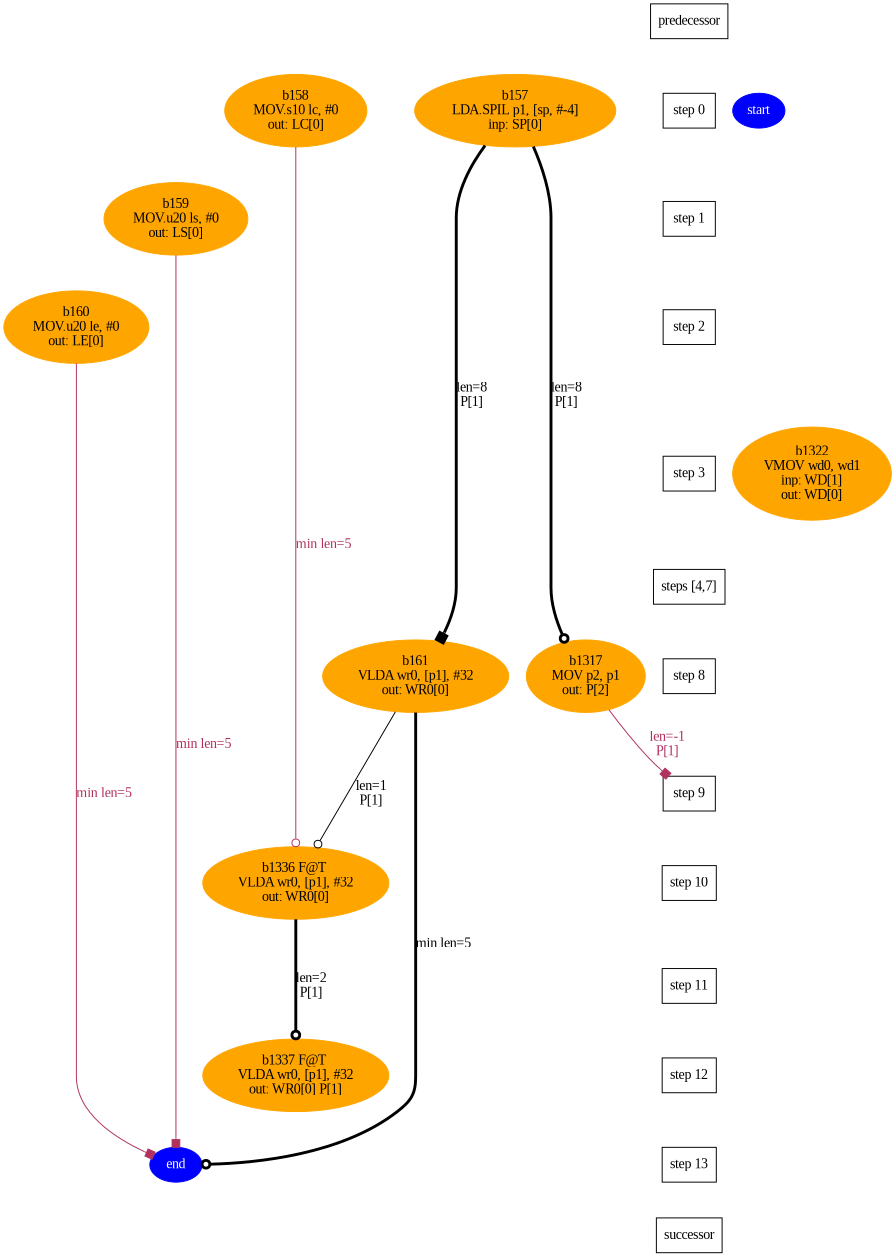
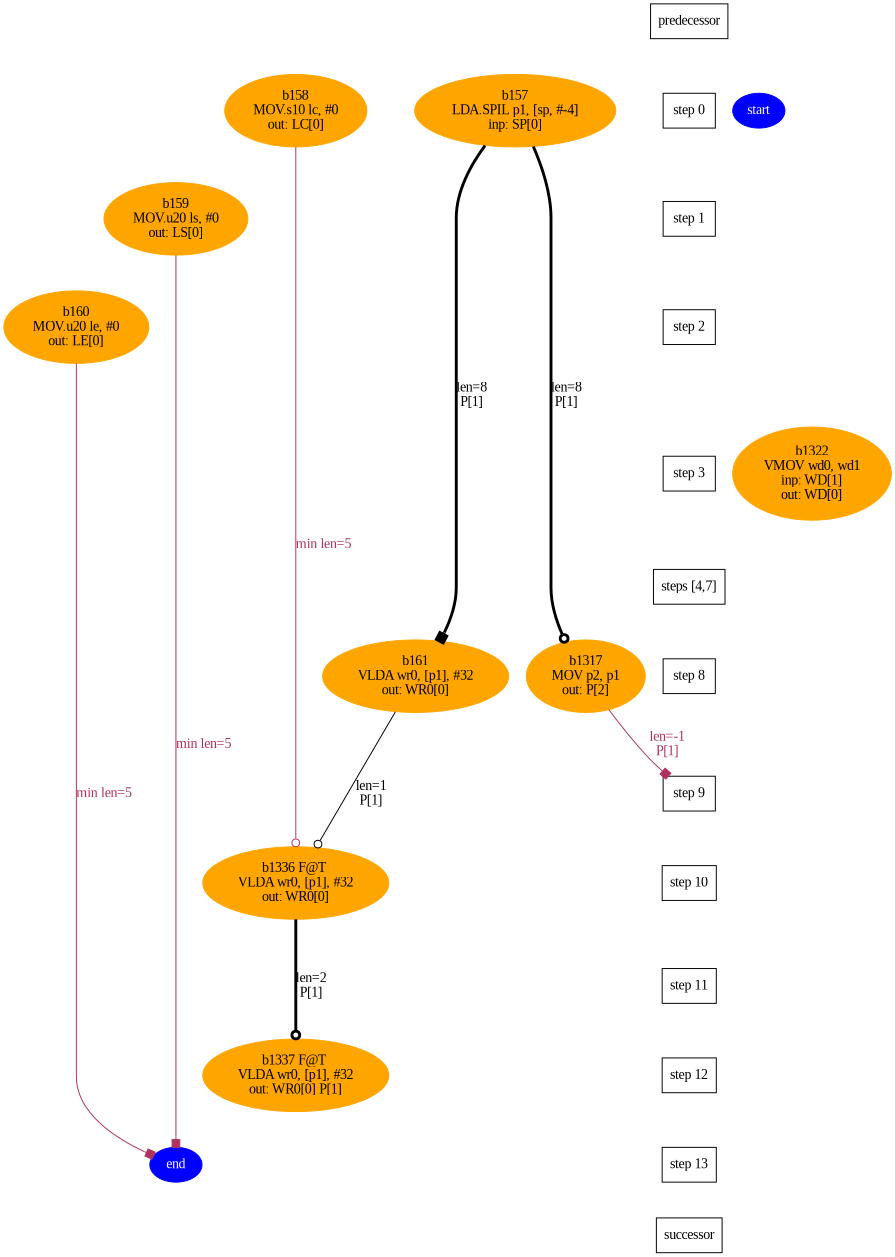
edge "b161 VLDA wr0, [p1], #32 out: WR0[0]" -> "end": removed, label "min len=5"
